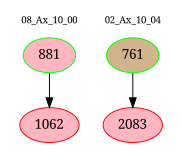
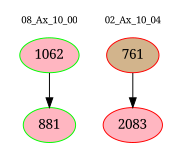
node "761": color green -> red
edge "881" -> "1062": reversed
node "1062": color red -> green
